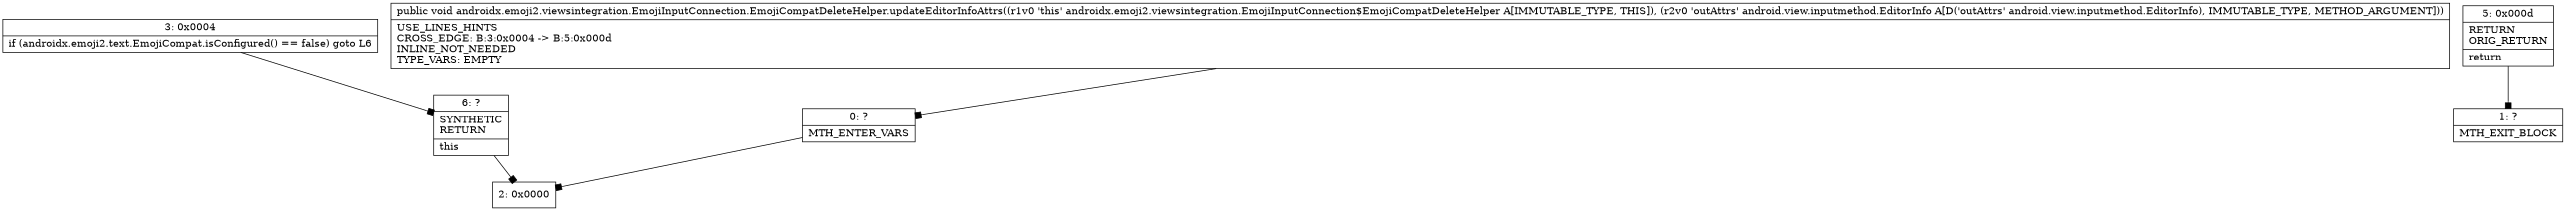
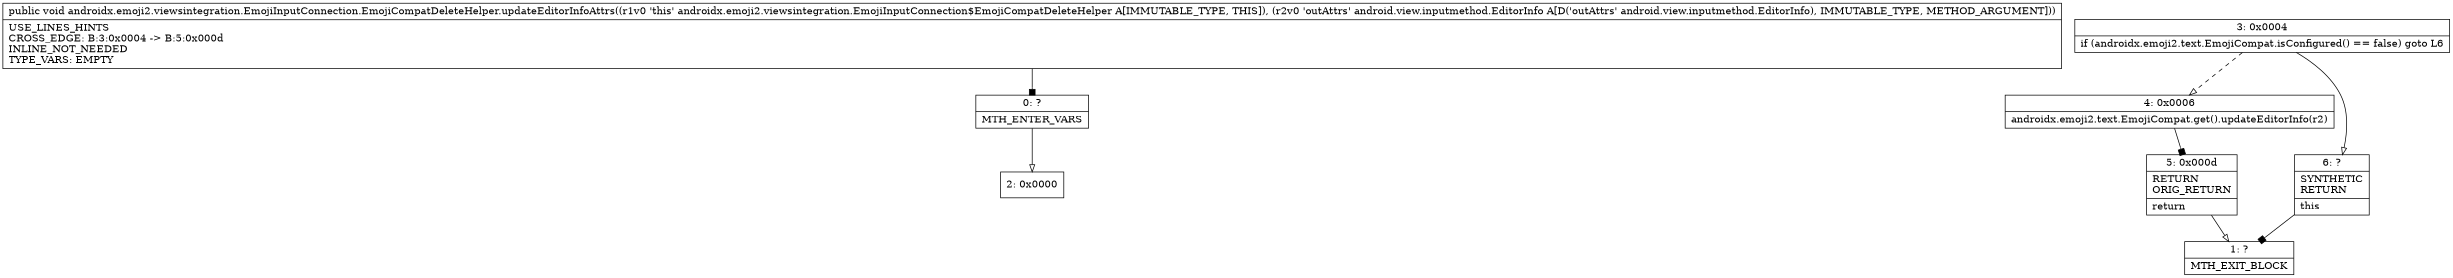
edge "3: 0x0004" -> "6: ?": arrowhead box -> onormal
edge "5: 0x000d" -> "1: ?": arrowhead box -> onormal
node "4: 0x0006": added
edge "0: ?" -> "2: 0x0000": arrowhead box -> onormal
edge "6: ?" -> "2: 0x0000": now "6: ?" -> "1: ?"
